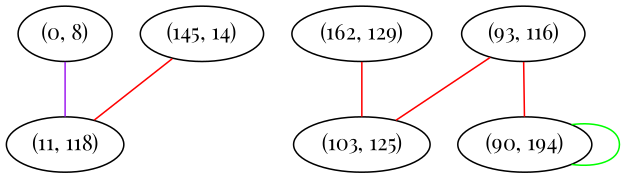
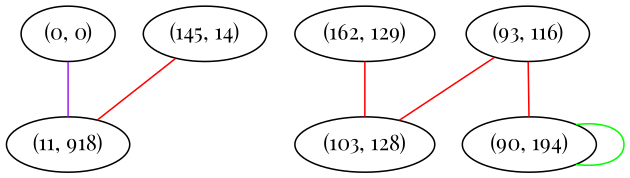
node "(0, 8)": label "(0, 8)" -> "(0, 0)"
node "(11, 118)": label "(11, 118)" -> "(11, 918)"
node "(103, 125)": label "(103, 125)" -> "(103, 128)"
